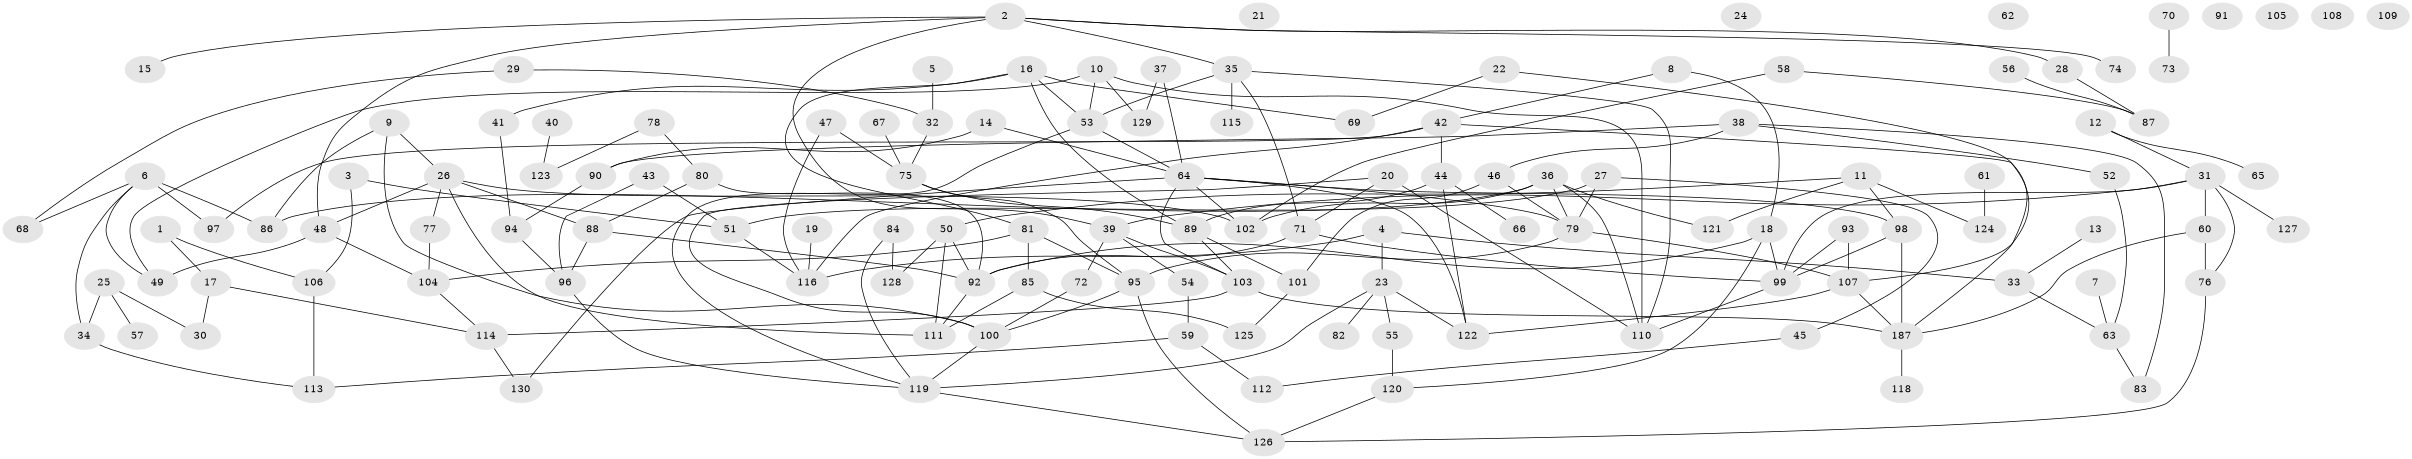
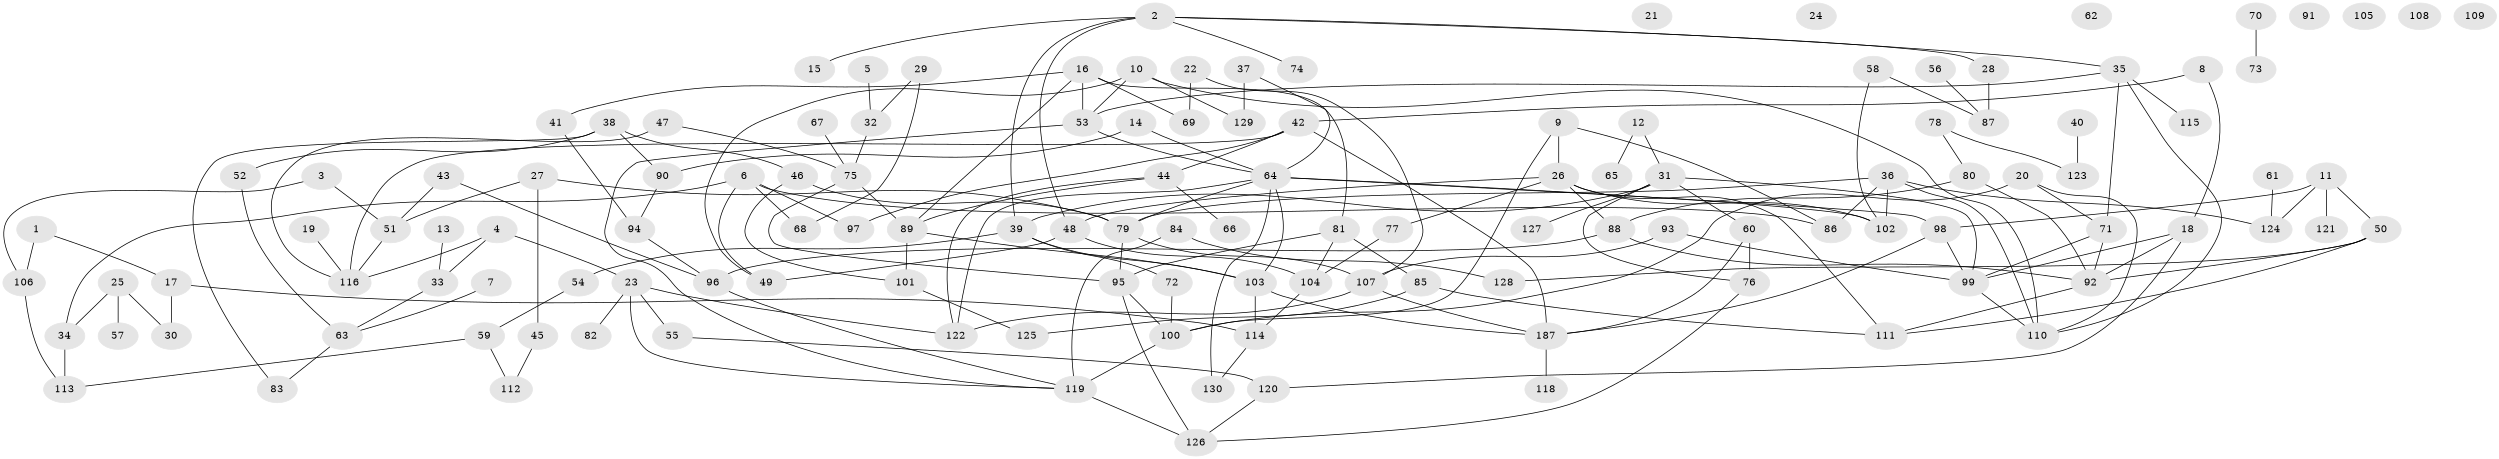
edge "36" -- "121": now "36" -- "124"
